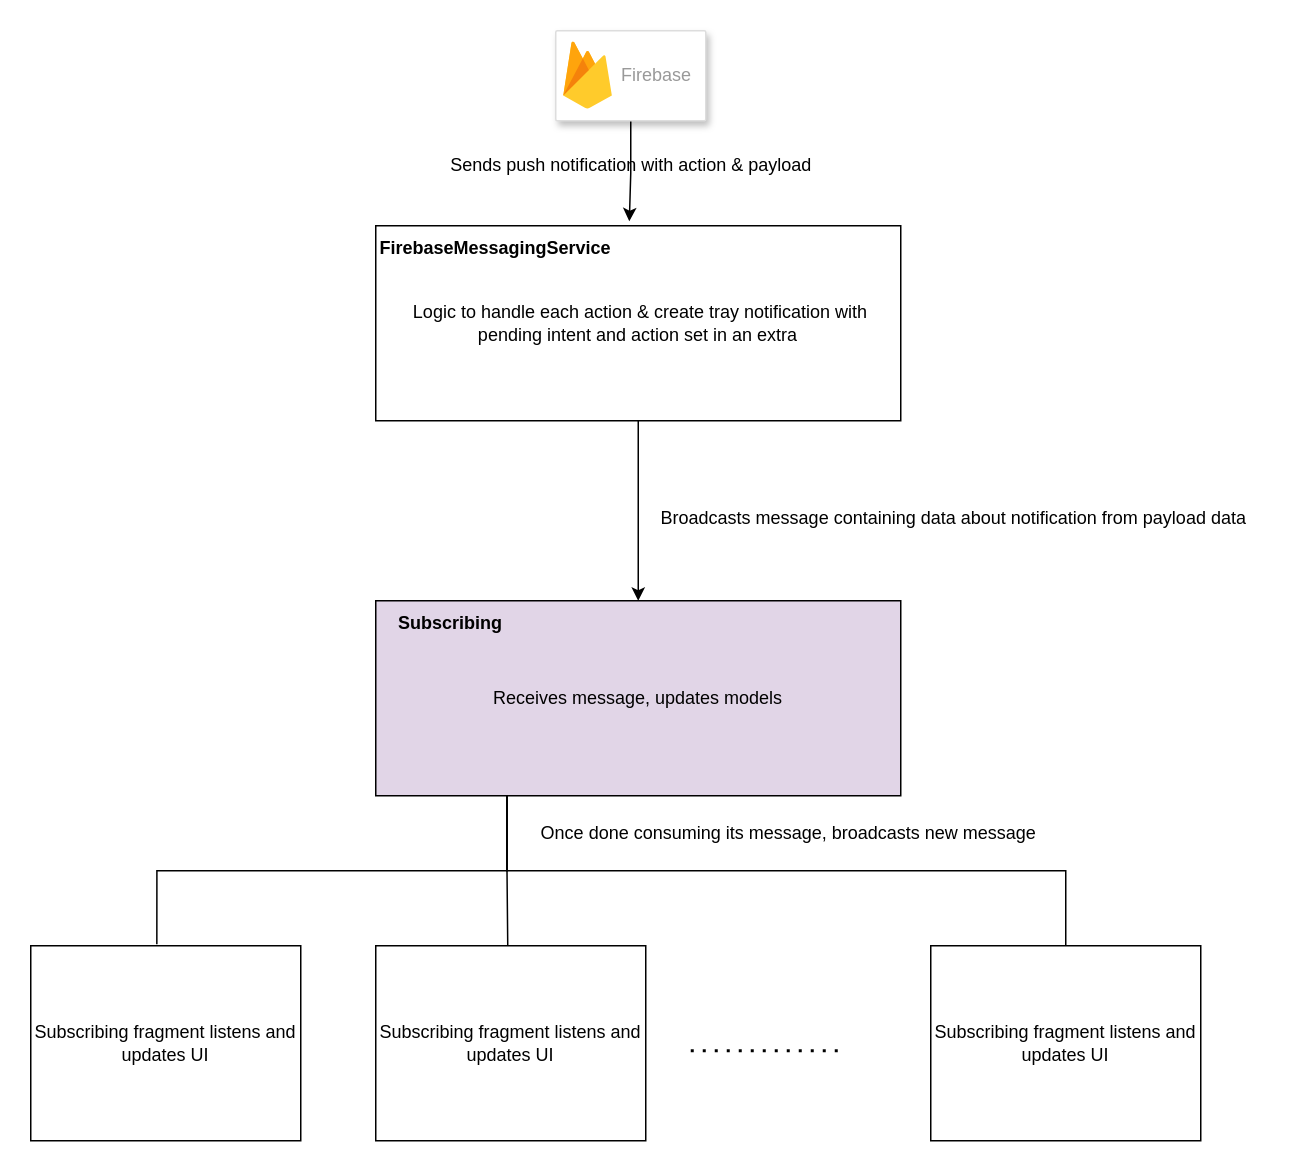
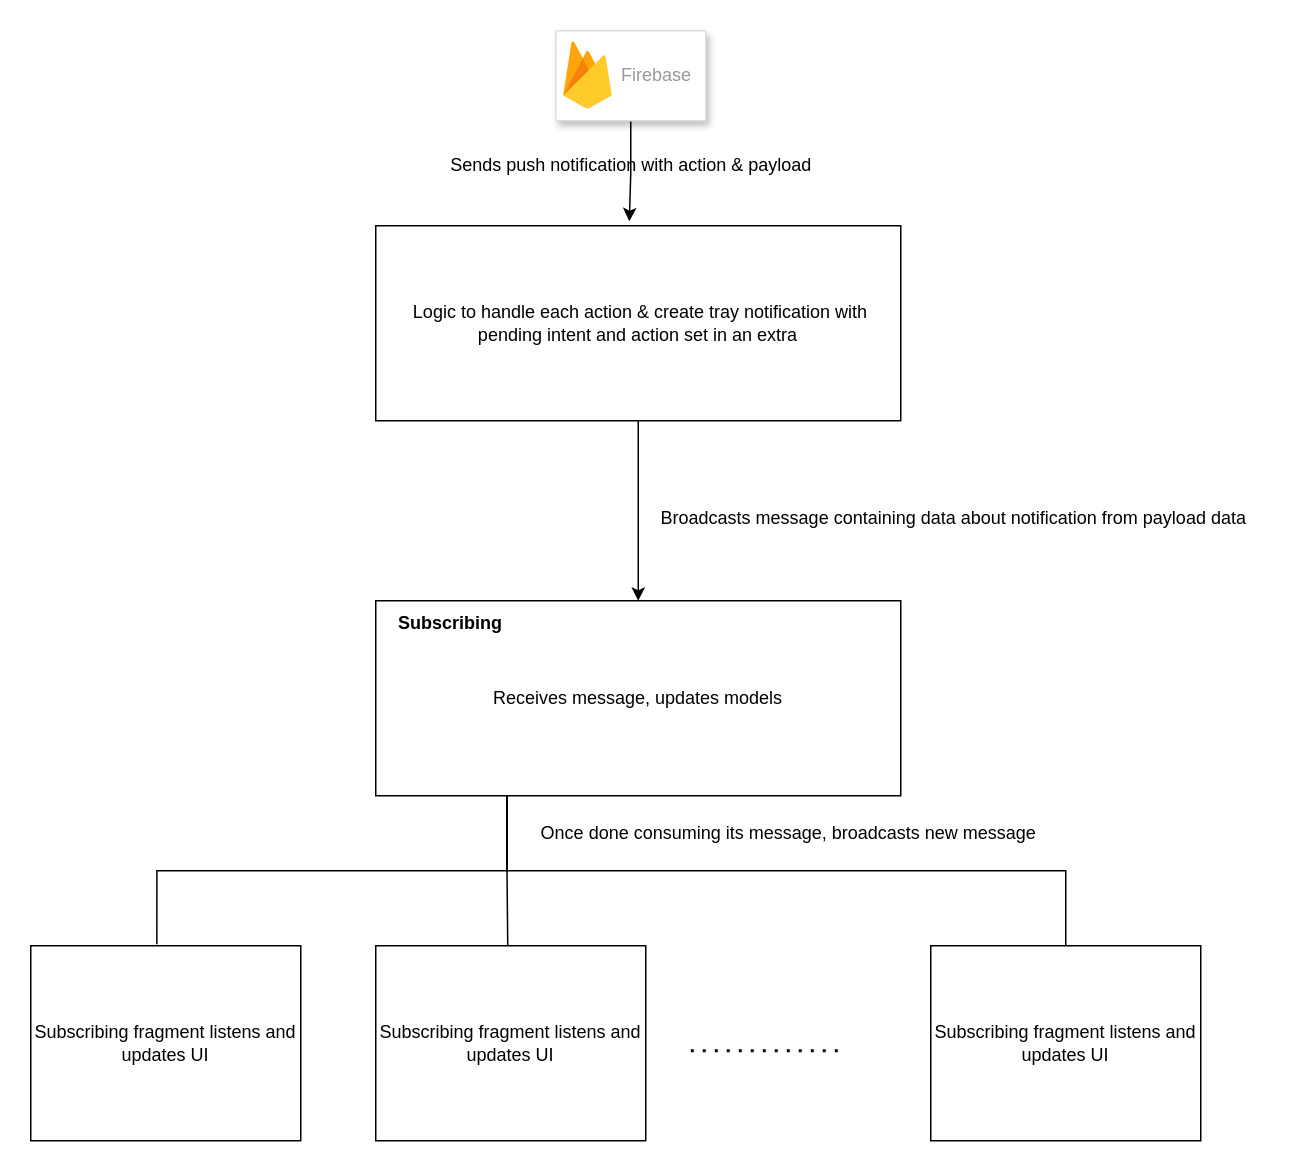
node "FirebaseMessagingService": removed
node "Receives message, updates models": fillcolor #e1d5e7 -> #ffffff
